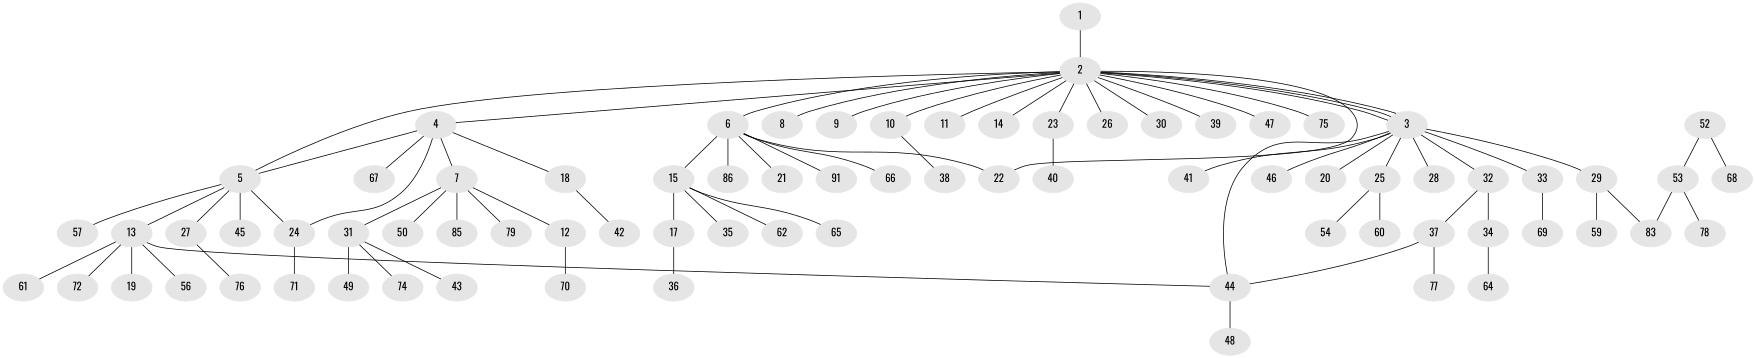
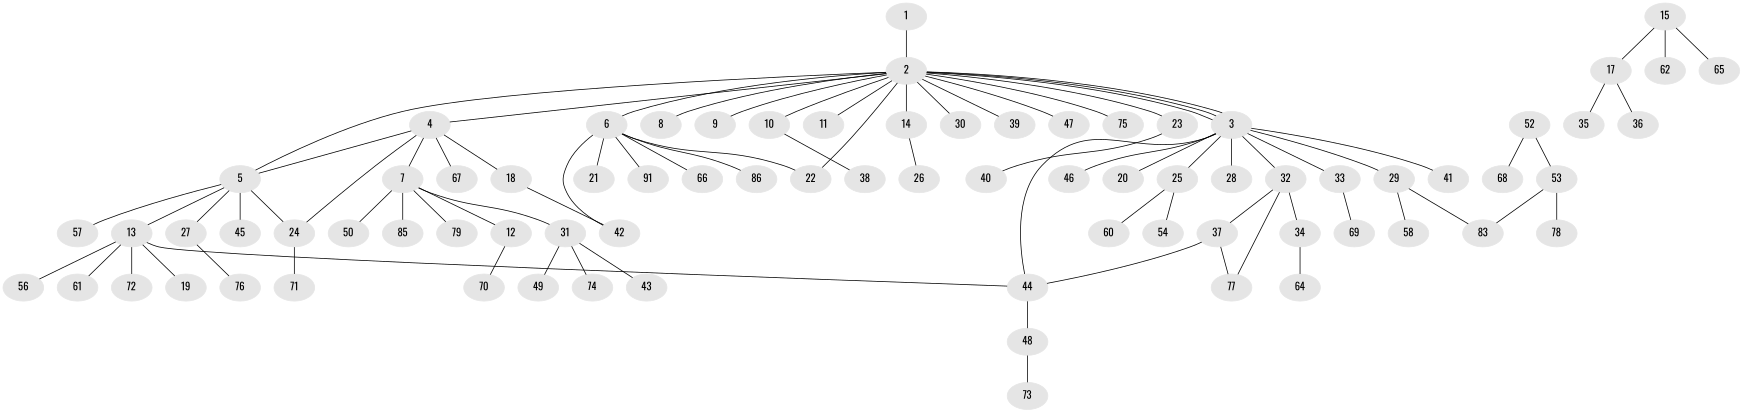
edge "2" -- "26": now "14" -- "26"
edge "6" -- "15": now "6" -- "42"
edge "15" -- "35": now "17" -- "35"
edge "32" -- "77": added
node "59": label "59" -> "58"
node "73": added
